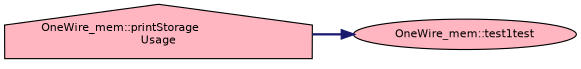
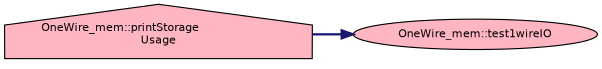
node "OneWire_mem::test1test": label "OneWire_mem::test1test" -> "OneWire_mem::test1wireIO"
